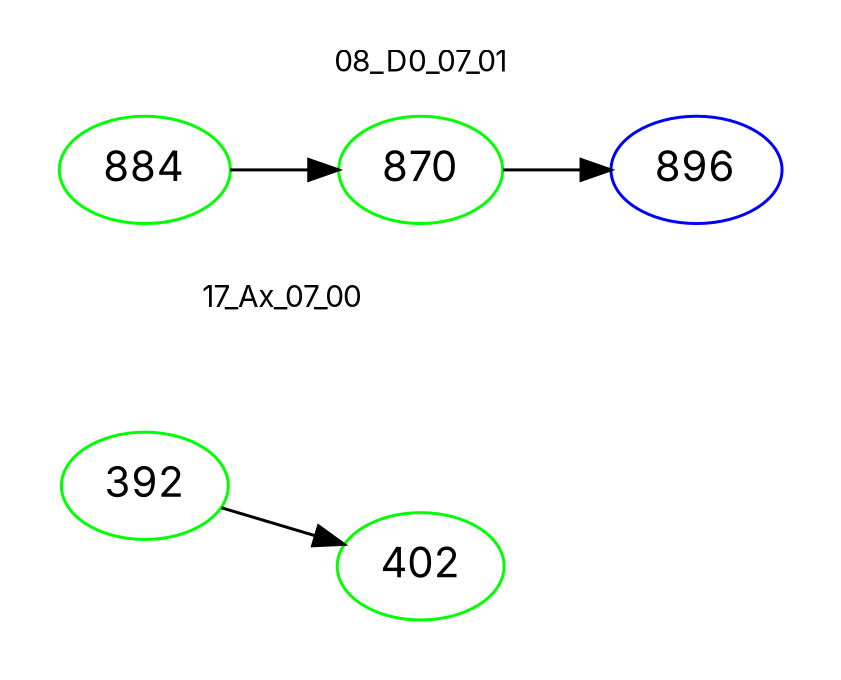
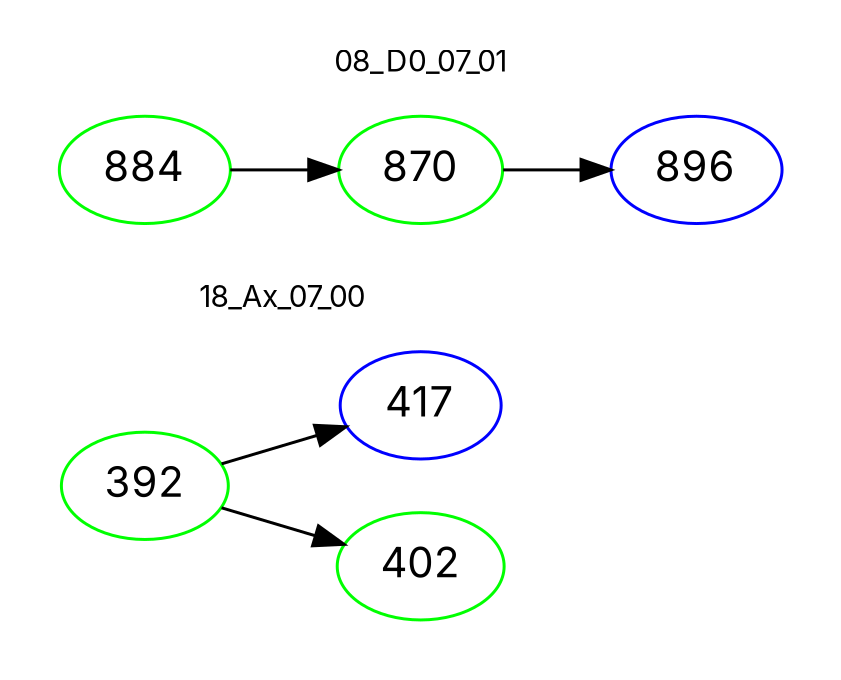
cluster "17_Ax_07_00": label "17_Ax_07_00" -> "18_Ax_07_00"
node "417": added
